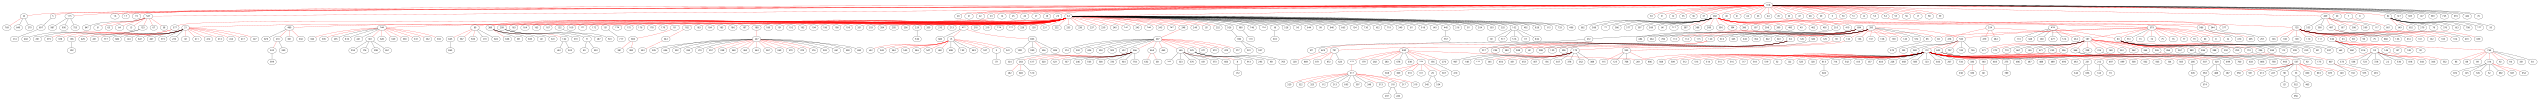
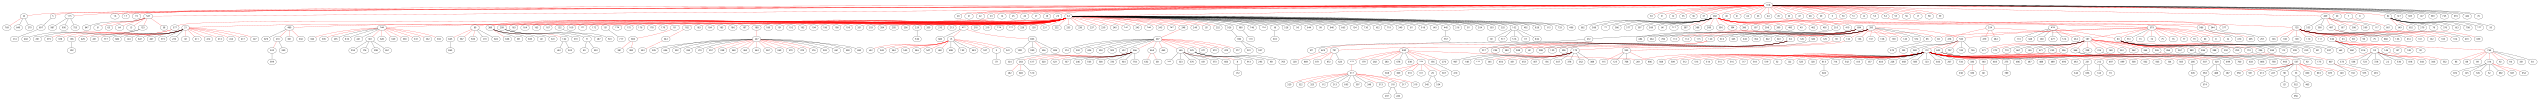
node "67": removed
